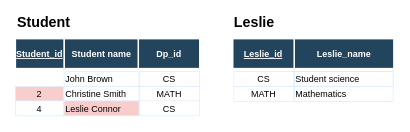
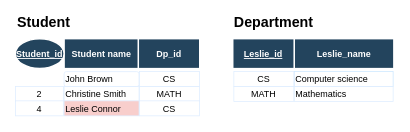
node "Leslie": label "Leslie" -> "Department"
node "Student_id": shape rectangle -> ellipse
node "Student science": label "Student science" -> "Computer science"
node "2": fillcolor #f8cecc -> #ffffff
